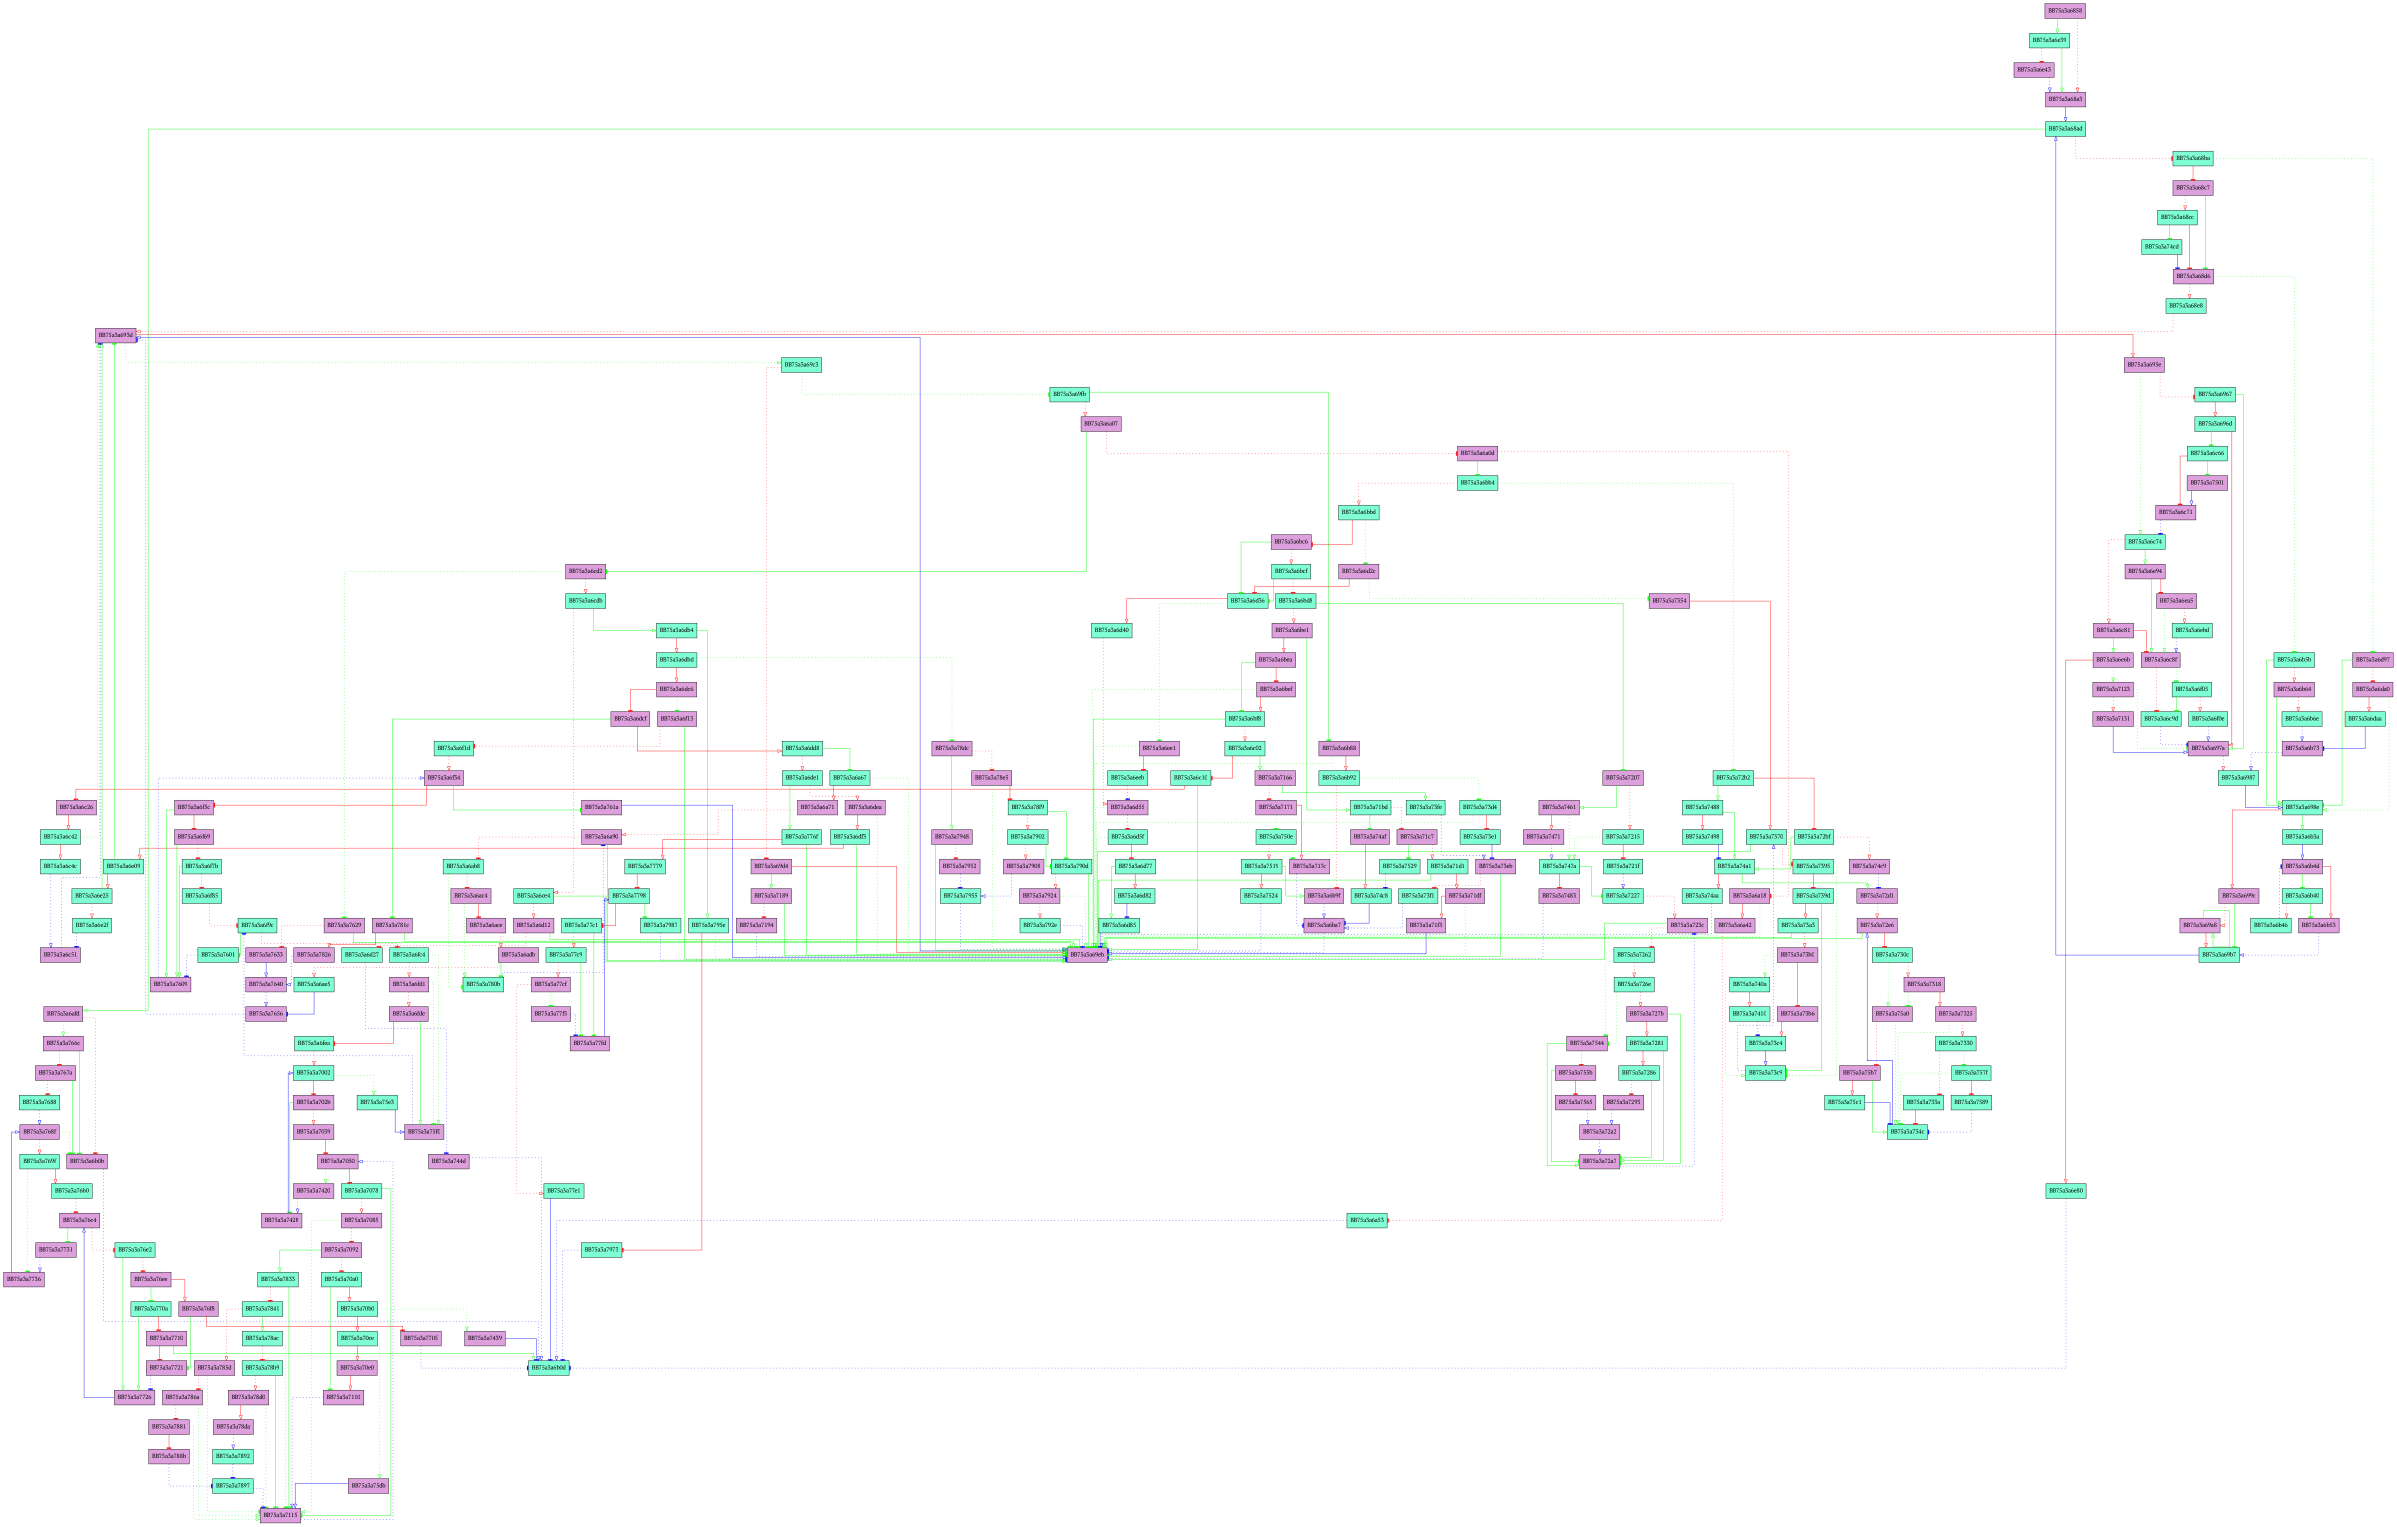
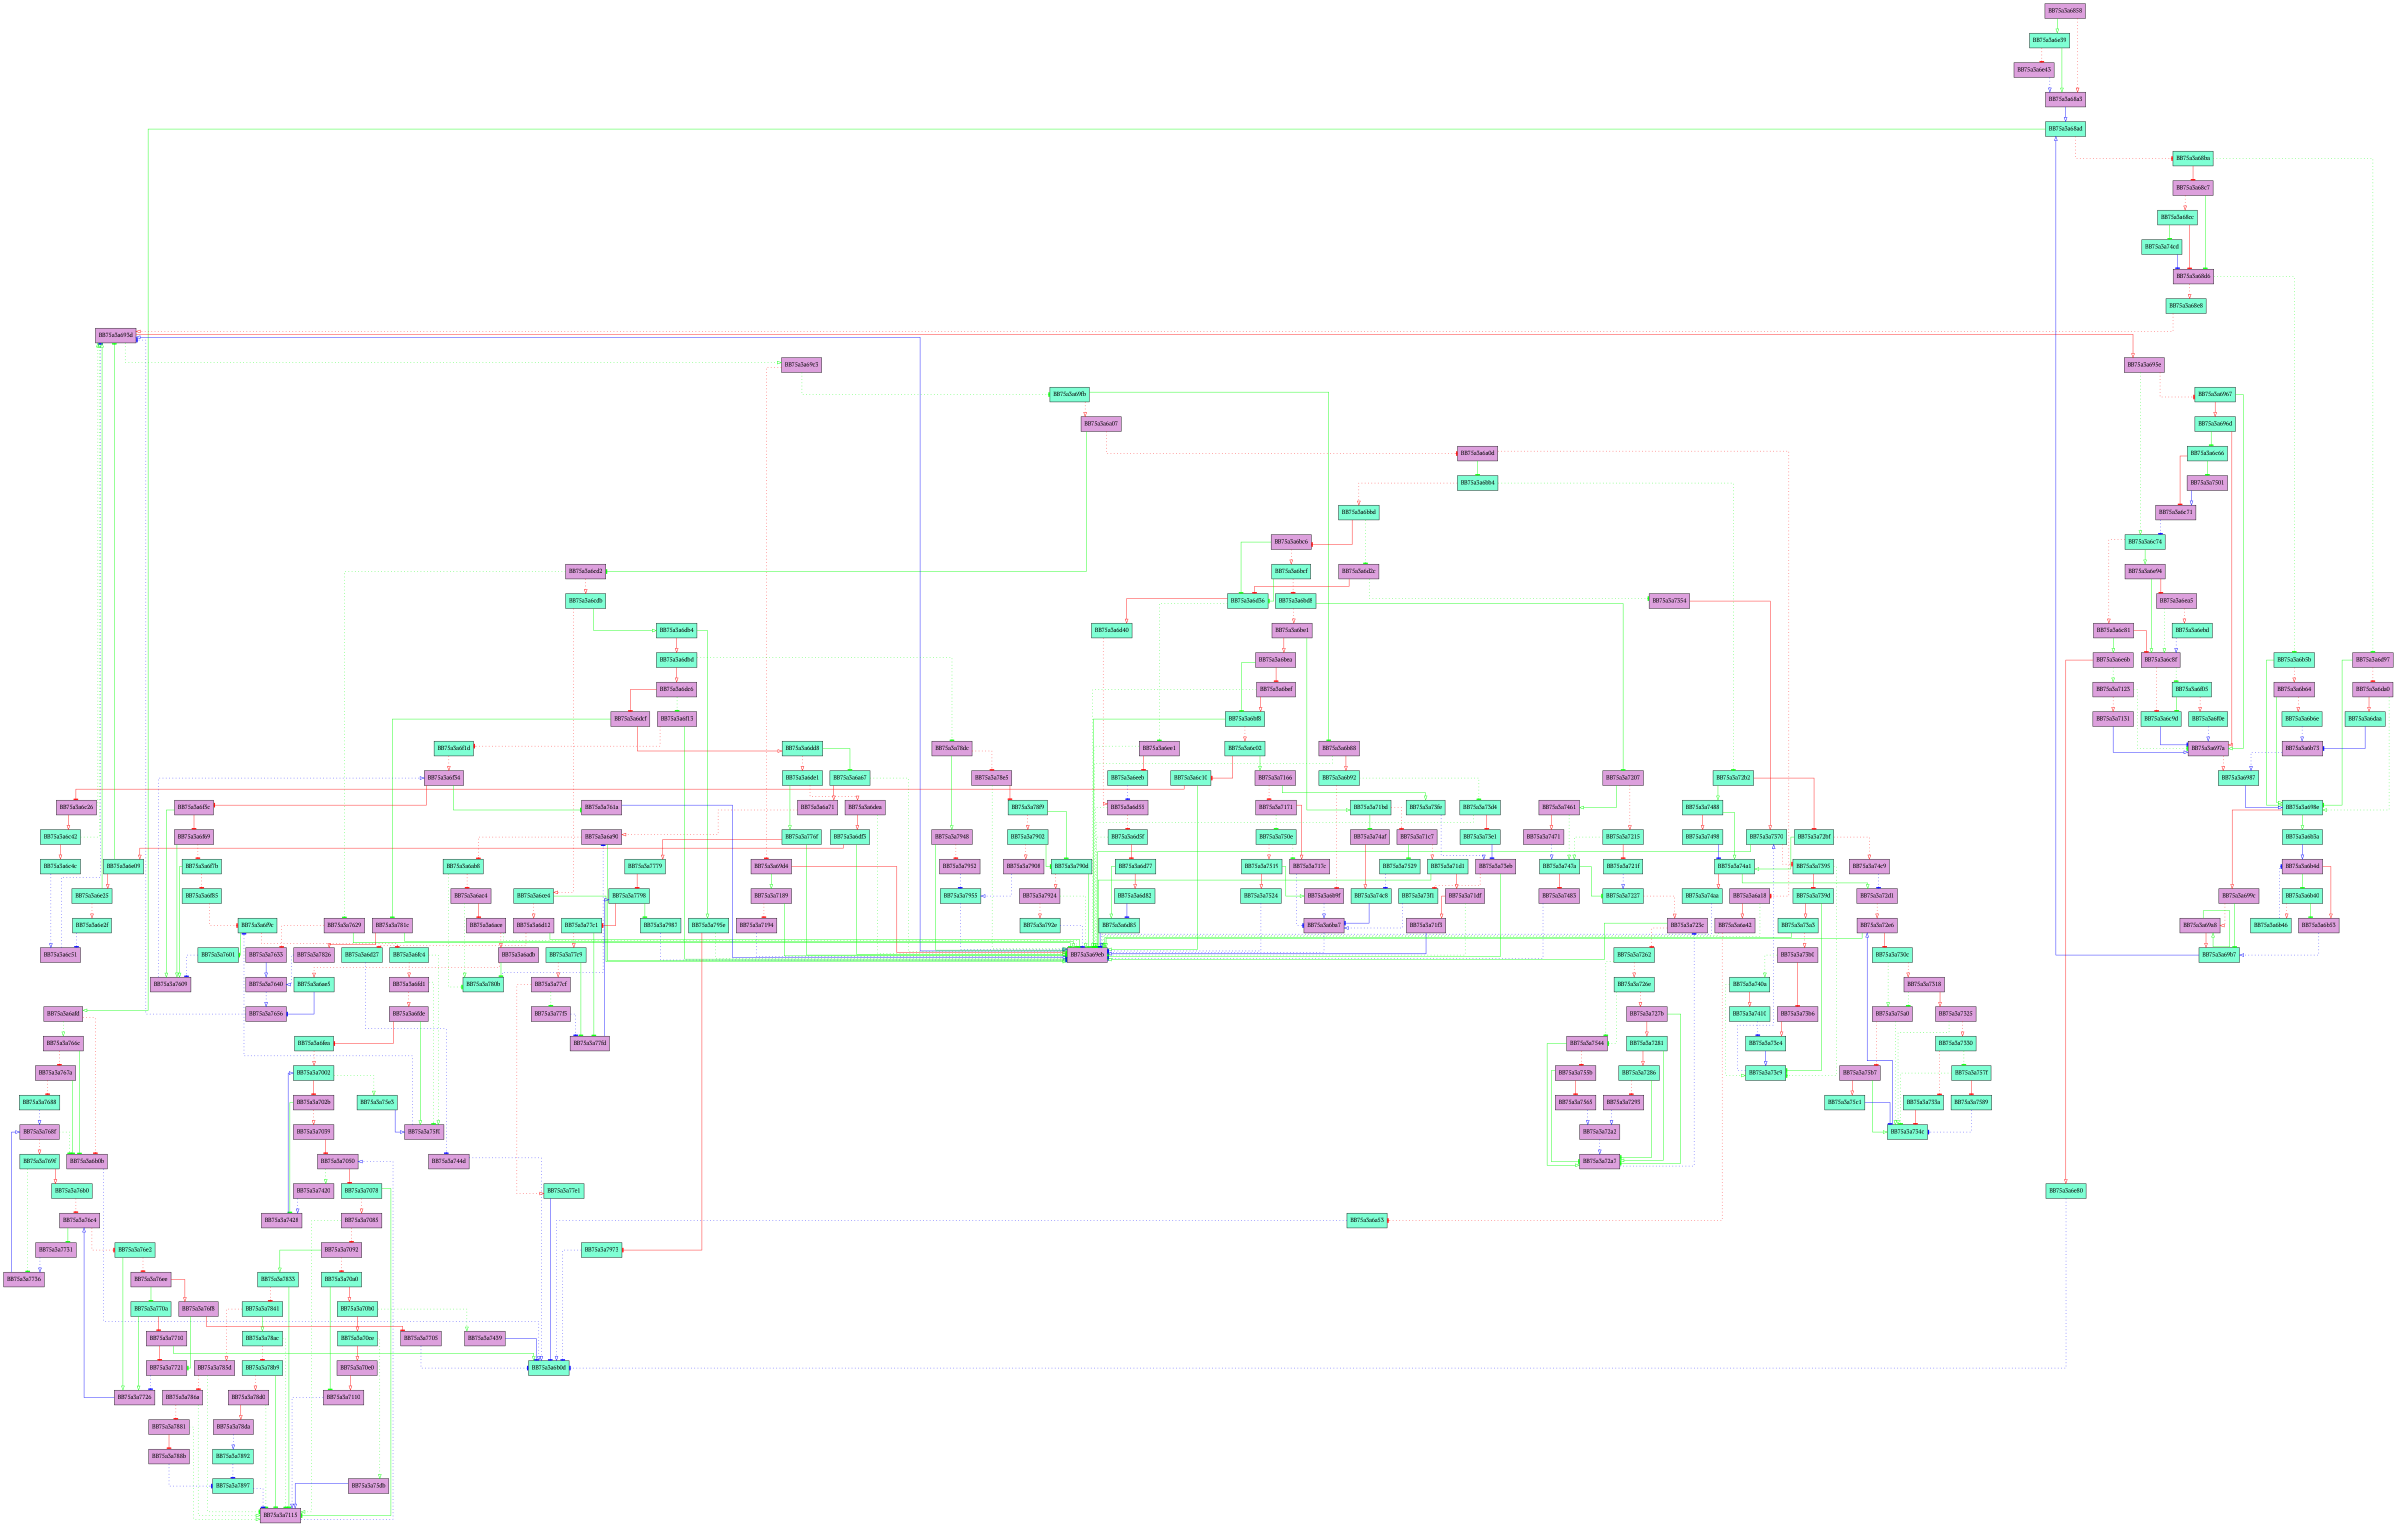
node "BB75a3a69c3": fillcolor aquamarine -> plum
edge "BB75a3a6c9d" -> "BB75a3a697a": style dotted -> solid
